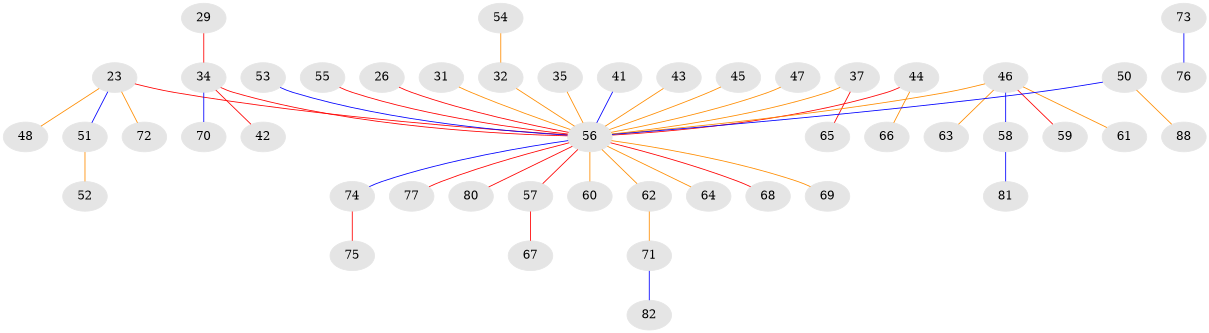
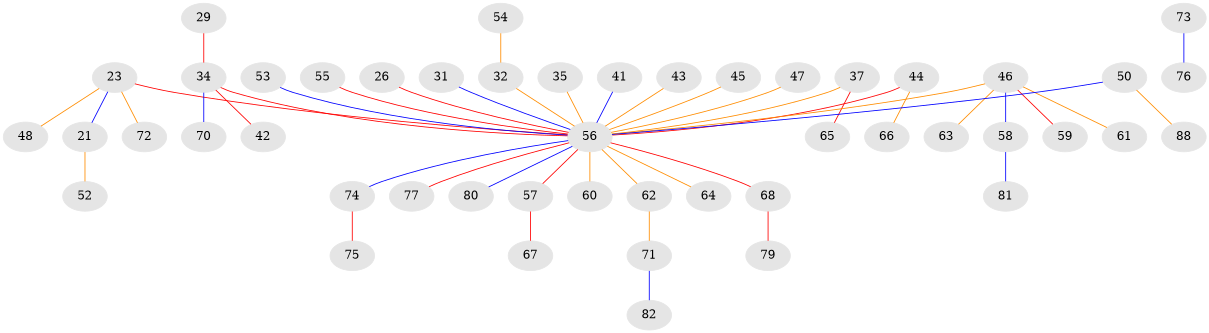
edge "31" -- "56": color darkorange -> blue
node "51": label "51" -> "21"
edge "56" -- "80": color red -> blue
node "69": removed
node "79": added
